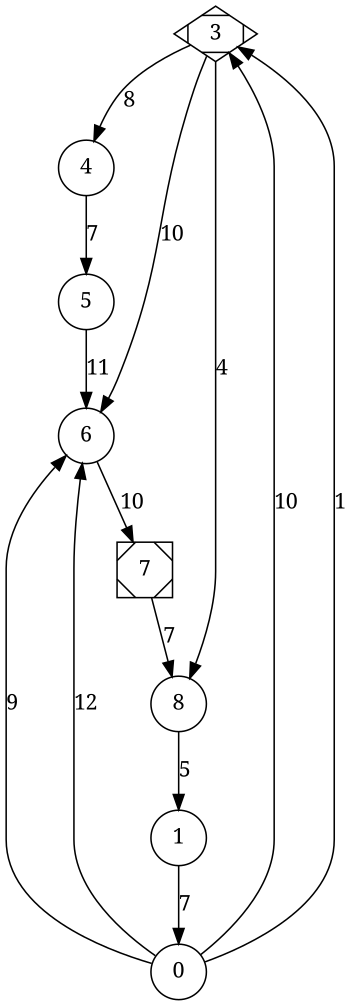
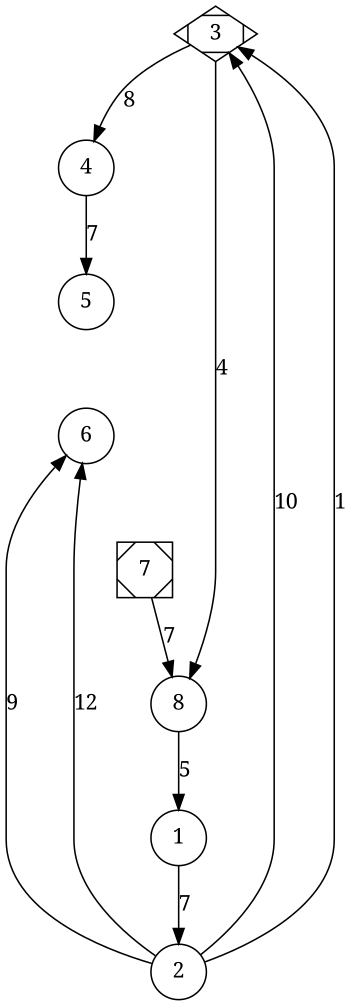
edge "3" -> "6": removed, label "10"
edge "5" -> "6": removed, label "11"
edge "6" -> "7": removed, label "10"
node "0": label "0" -> "2"
